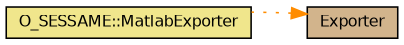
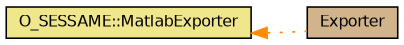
edge "O_SESSAME::MatlabExporter" -> "Exporter": reversed
